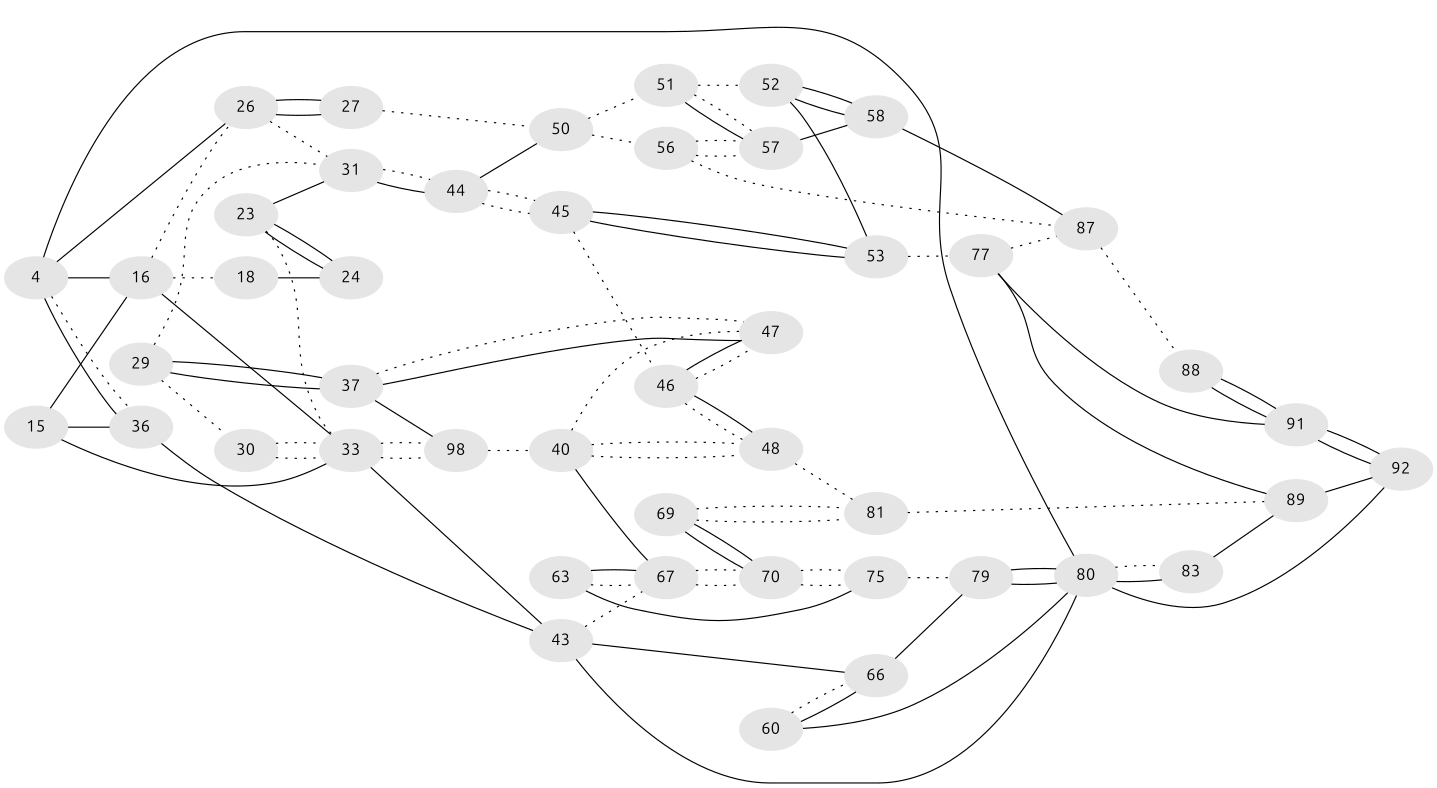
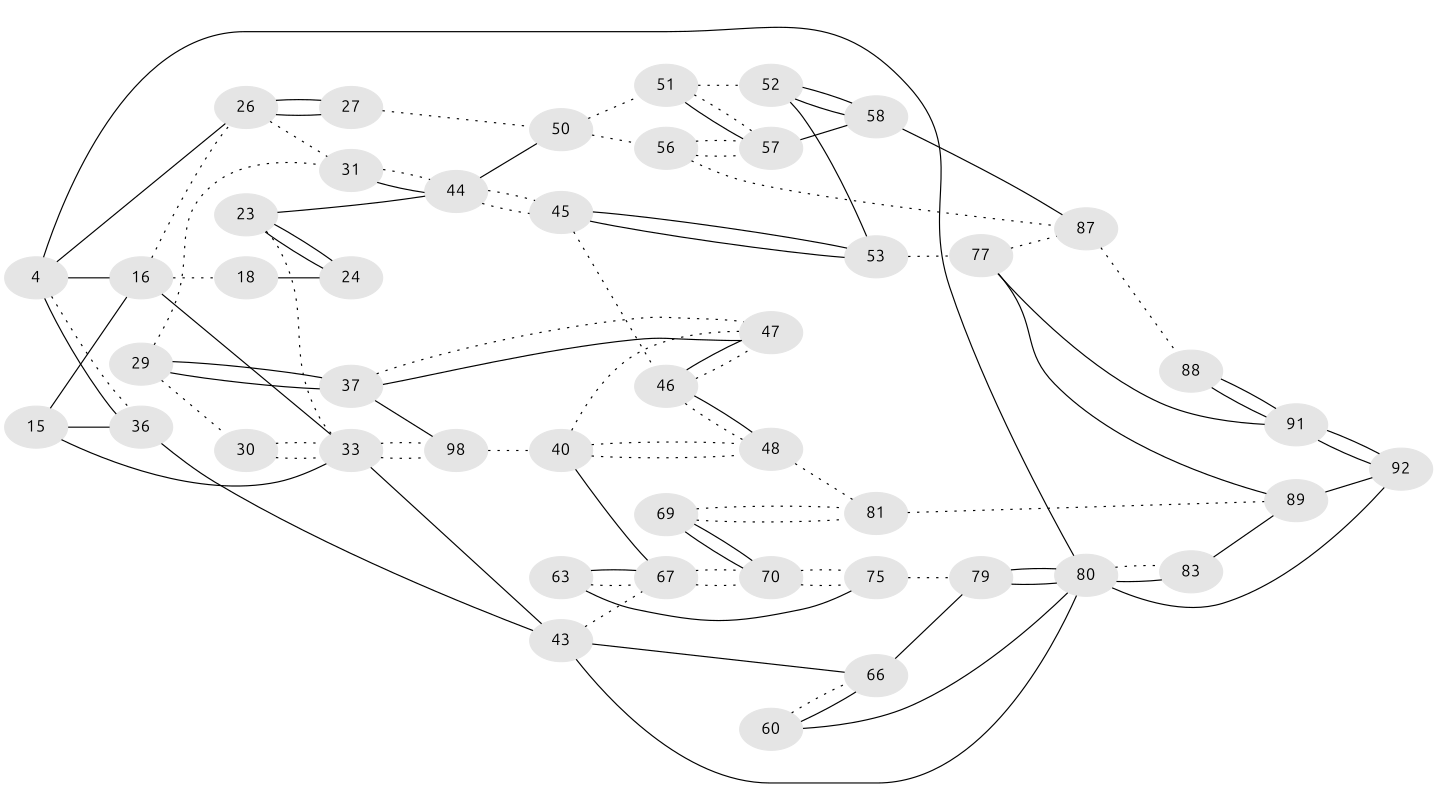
edge "31" -- "23": now "44" -- "23"
